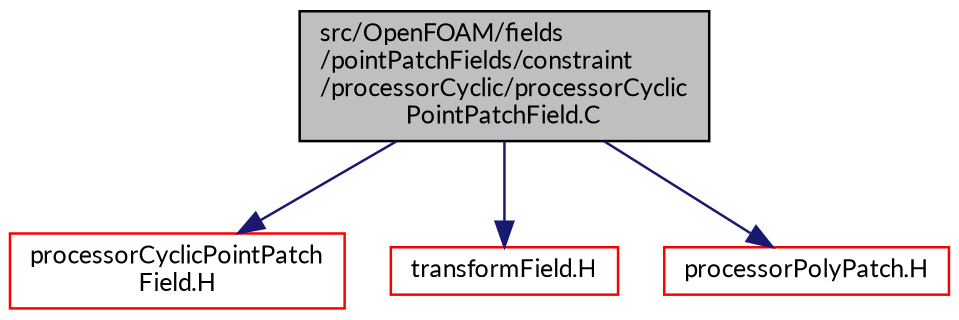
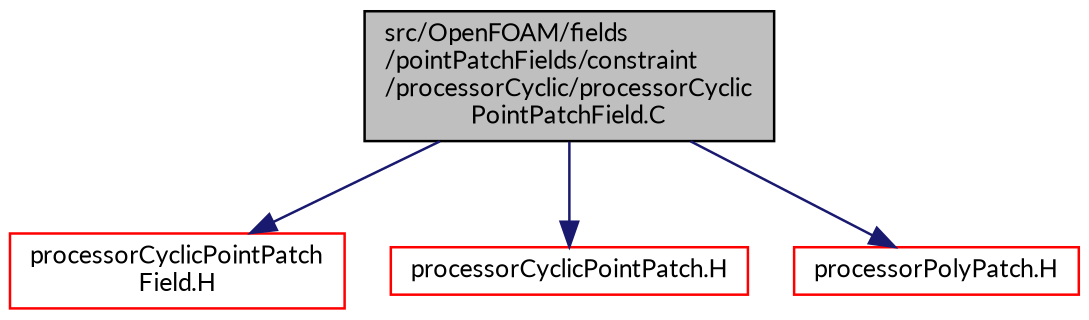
node "transformField.H": label "transformField.H" -> "processorCyclicPointPatch.H"
